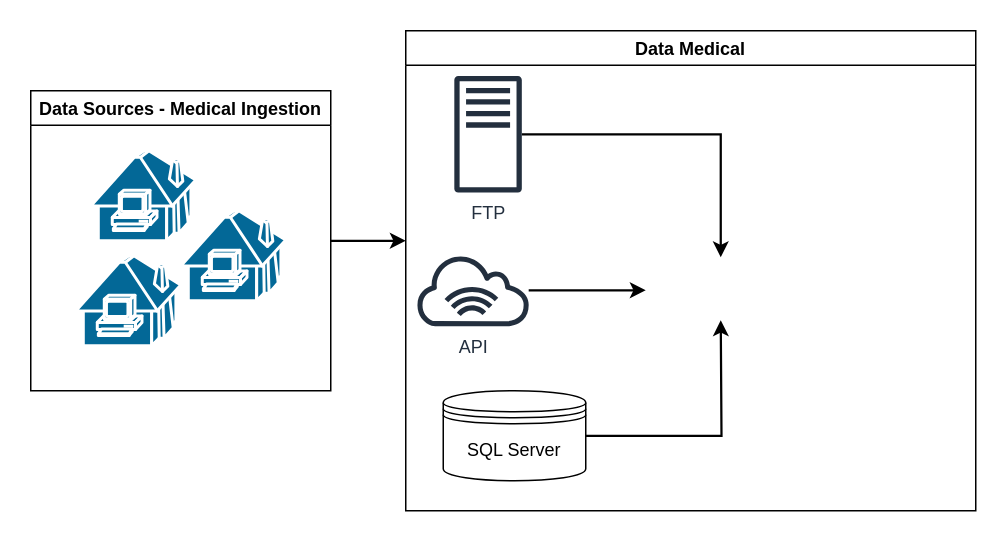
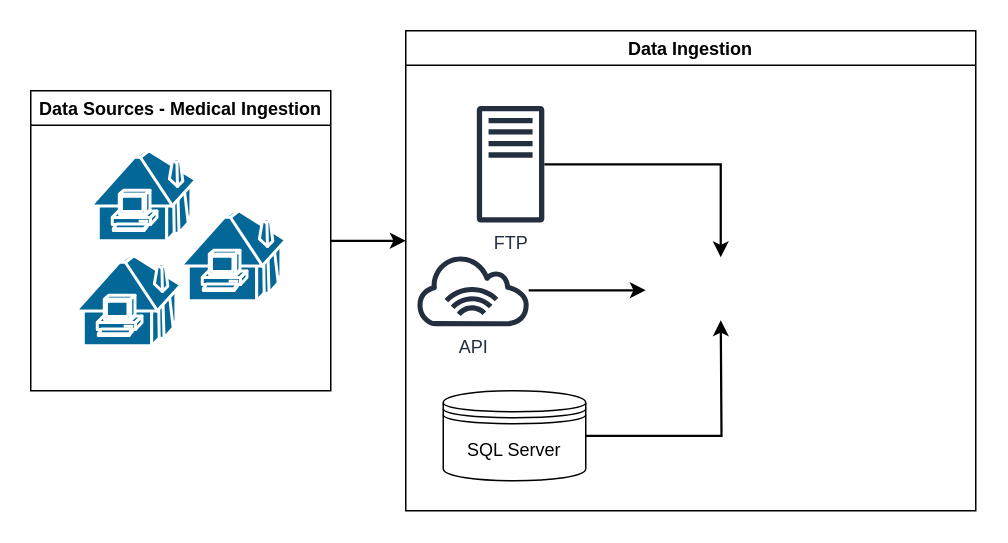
node "Data Medical": label "Data Medical" -> "Data Ingestion"
node "FTP": moved (488, 134) -> (511, 164)
